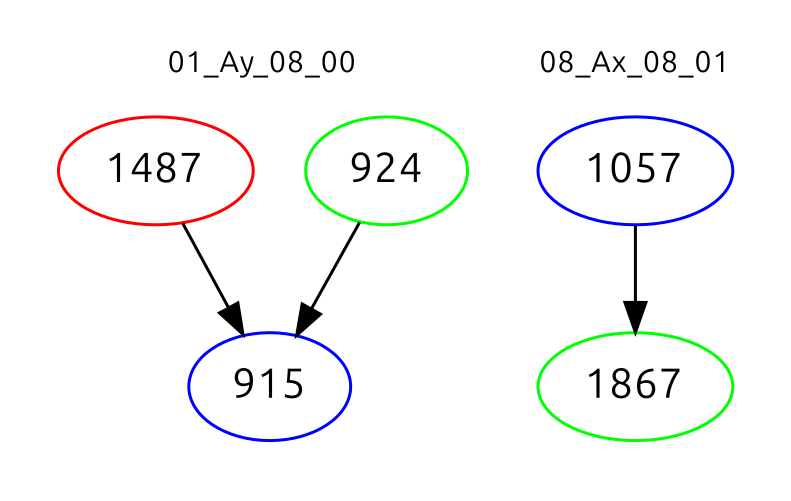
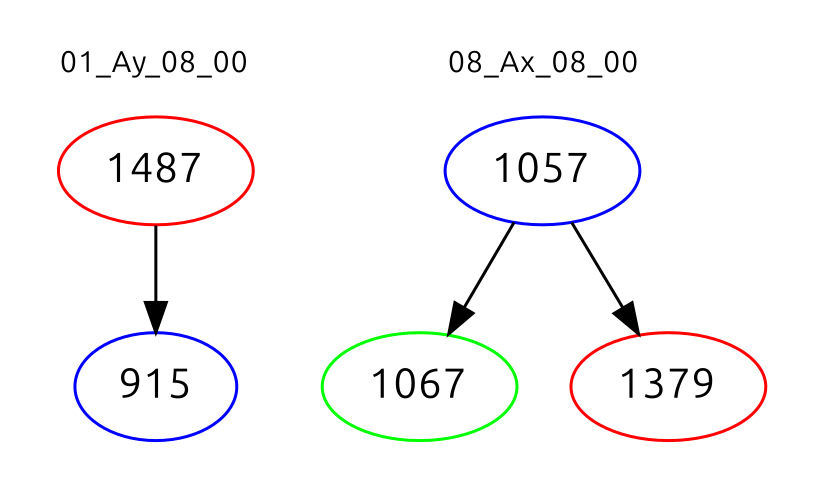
cluster "08_Ax_08_01": label "08_Ax_08_01" -> "08_Ax_08_00"
node "924": removed
node "1867": label "1867" -> "1067"
node "1379": added
